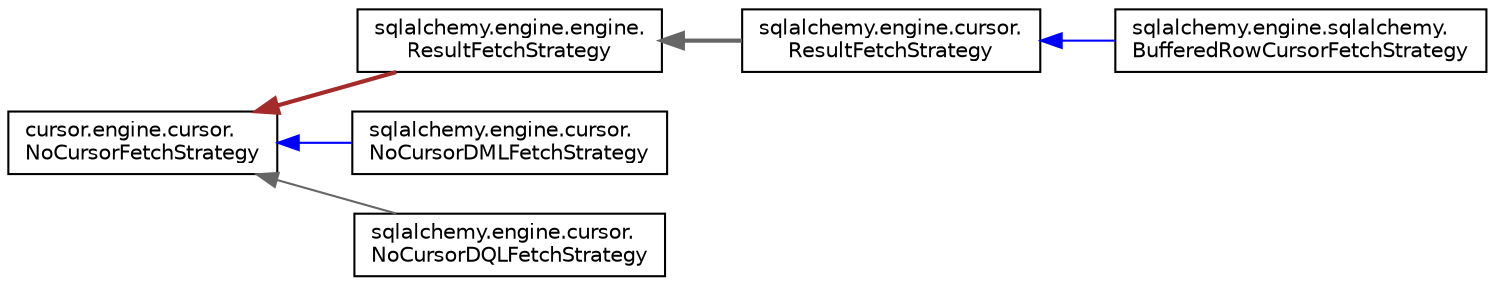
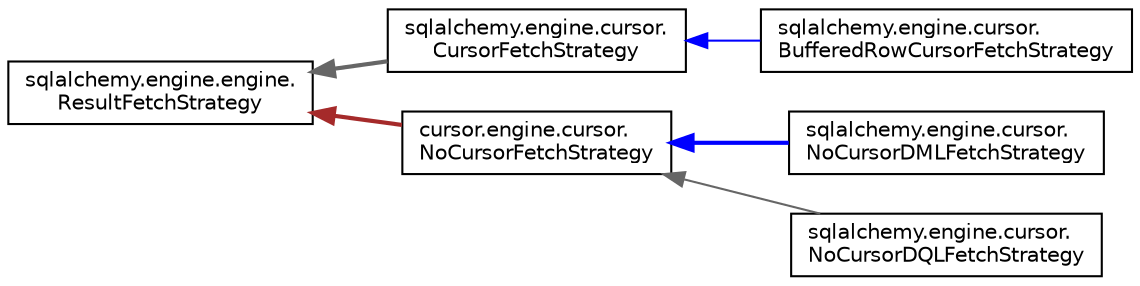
node "sqlalchemy.engine.cursor. ResultFetchStrategy": label "sqlalchemy.engine.cursor. ResultFetchStrategy" -> "sqlalchemy.engine.cursor. CursorFetchStrategy"
node "sqlalchemy.engine.sqlalchemy. BufferedRowCursorFetchStrategy": label "sqlalchemy.engine.sqlalchemy. BufferedRowCursorFetchStrategy" -> "sqlalchemy.engine.cursor. BufferedRowCursorFetchStrategy"
edge "sqlalchemy.engine.engine. ResultFetchStrategy" -> "cursor.engine.cursor. NoCursorFetchStrategy": reversed
edge "sqlalchemy.engine.cursor. NoCursorDMLFetchStrategy" -> "cursor.engine.cursor. NoCursorFetchStrategy": style solid -> bold
